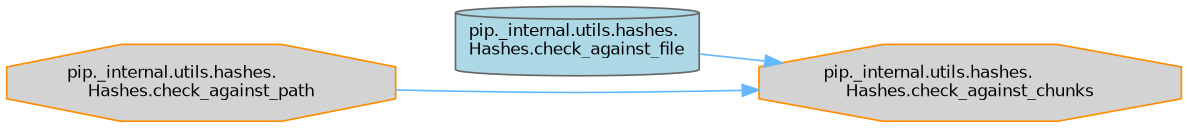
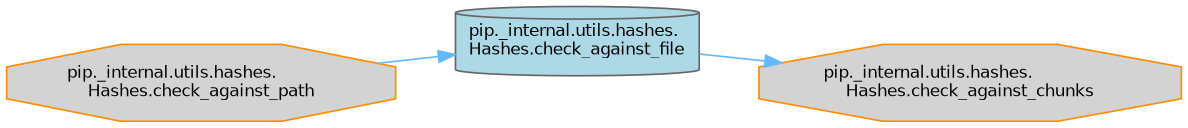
edge "pip._internal.utils.hashes. Hashes.check_against_path" -> "pip._internal.utils.hashes. Hashes.check_against_chunks": now "pip._internal.utils.hashes. Hashes.check_against_path" -> "pip._internal.utils.hashes. Hashes.check_against_file"
